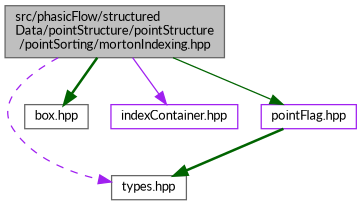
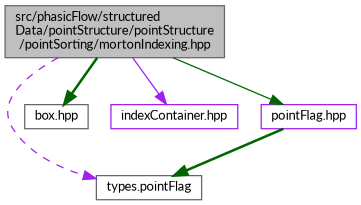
node "types.hpp": label "types.hpp" -> "types.pointFlag"
